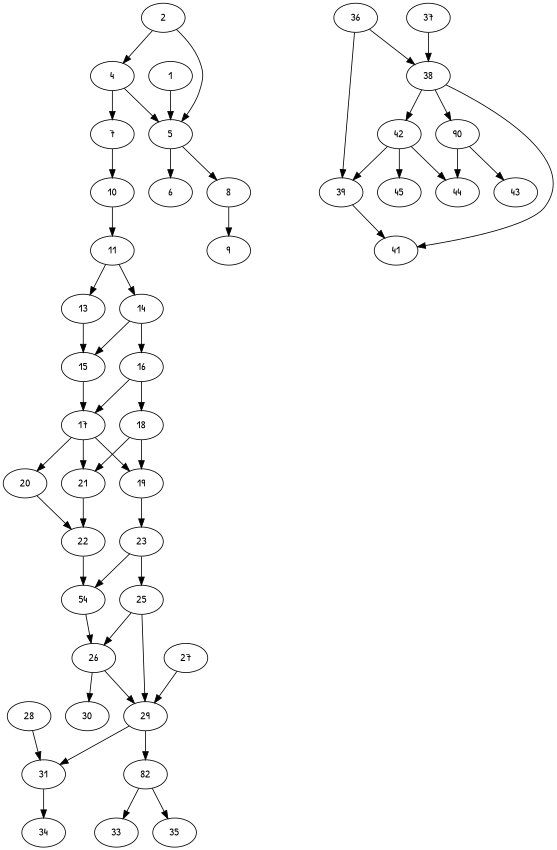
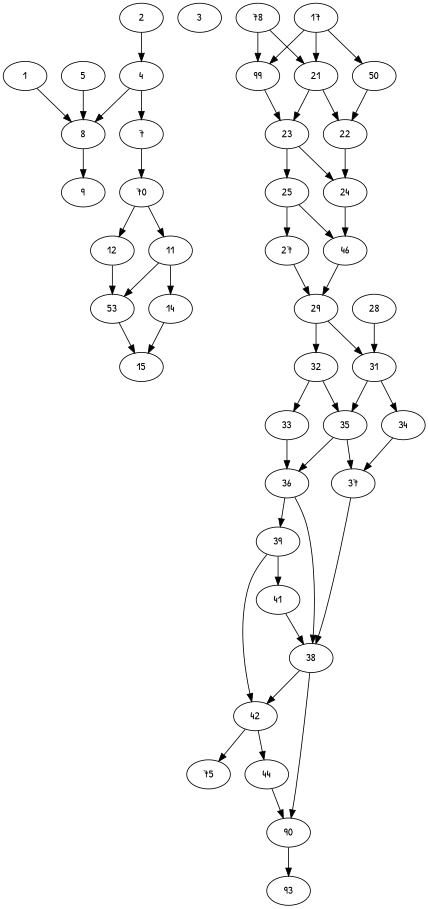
node "3": added
edge "2" -> "5": removed
edge "1" -> "5": now "1" -> "8"
edge "21" -> "23": added
edge "4" -> "5": now "4" -> "8"
edge "90" -> "44": reversed
edge "42" -> "39": reversed
edge "38" -> "41": reversed
node "10": label "10" -> "70"
node "6": removed
node "45": label "45" -> "75"
node "43": label "43" -> "93"
node "12": added
node "13": label "13" -> "53"
node "16": removed
edge "15" -> "17": removed
edge "31" -> "35": added
node "18": label "18" -> "78"
edge "33" -> "36": added
edge "35" -> "37": added
edge "35" -> "36": added
edge "34" -> "37": added
node "20": label "20" -> "50"
node "19": label "19" -> "99"
node "54": label "54" -> "24"
edge "25" -> "29": now "25" -> "27"
node "26": label "26" -> "46"
node "30": removed
node "82": label "82" -> "32"
